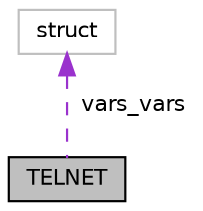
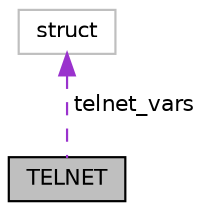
edge "TELNET" -> "struct": label " vars_vars" -> " telnet_vars"
